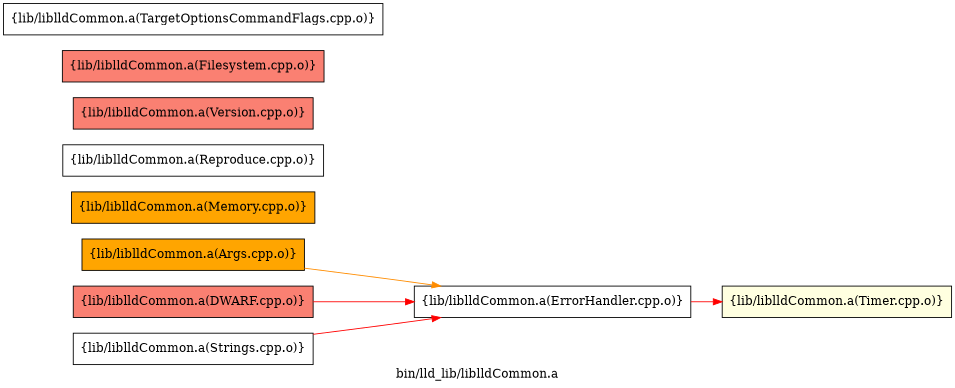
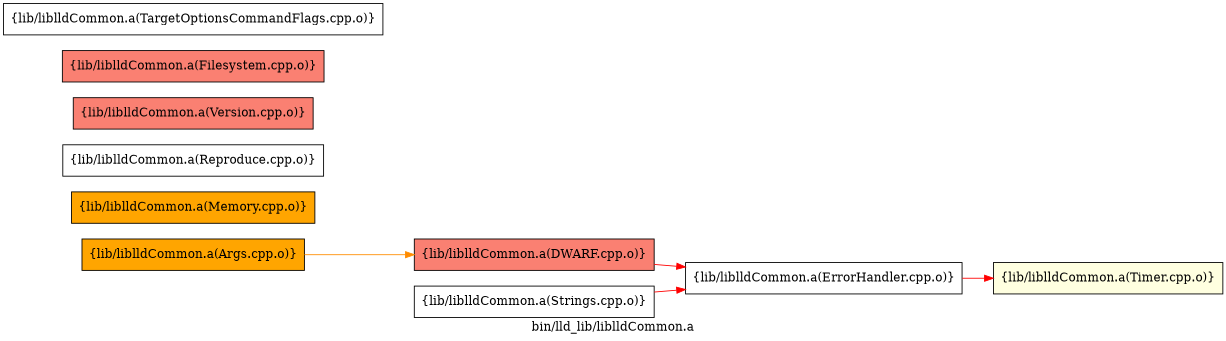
edge "{lib/liblldCommon.a(Args.cpp.o)}" -> "{lib/liblldCommon.a(ErrorHandler.cpp.o)}": now "{lib/liblldCommon.a(Args.cpp.o)}" -> "{lib/liblldCommon.a(DWARF.cpp.o)}"
